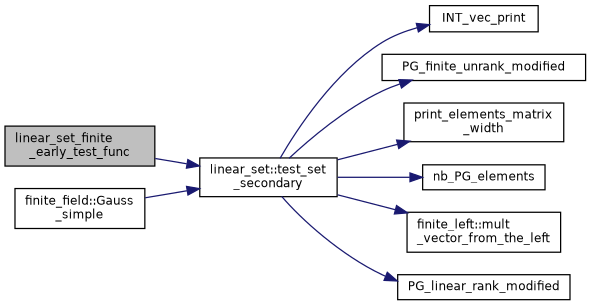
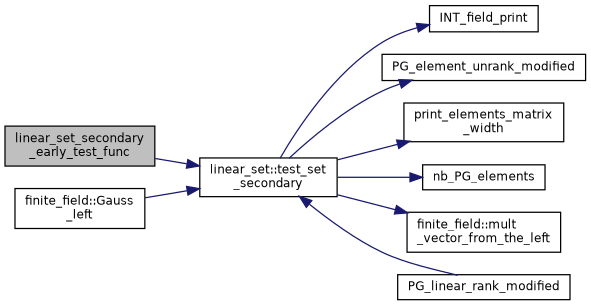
node "INT_vec_print": label "INT_vec_print" -> "INT_field_print"
node "PG_finite_unrank_modified": label "PG_finite_unrank_modified" -> "PG_element_unrank_modified"
node "linear_set_finite _early_test_func": label "linear_set_finite _early_test_func" -> "linear_set_secondary _early_test_func"
node "finite_field::Gauss _simple": label "finite_field::Gauss _simple" -> "finite_field::Gauss _left"
node "finite_left::mult _vector_from_the_left": label "finite_left::mult _vector_from_the_left" -> "finite_field::mult _vector_from_the_left"
edge "linear_set::test_set _secondary" -> "PG_linear_rank_modified": reversed
